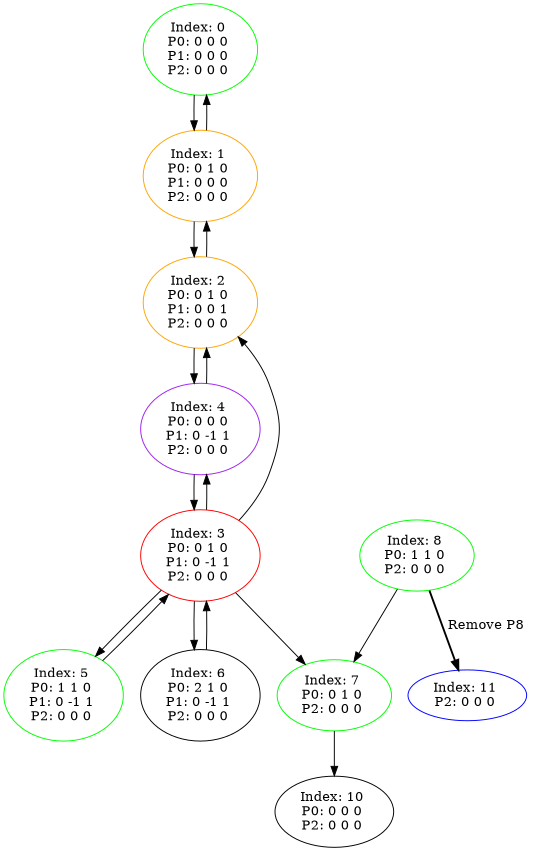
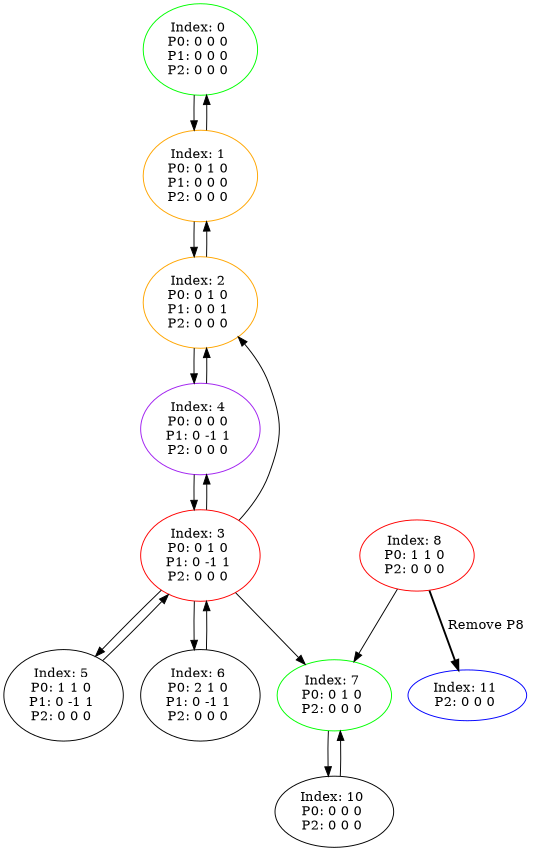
node "Index: 8 P0: 1 1 0 P2: 0 0 0": color green -> red
node "Index: 5 P0: 1 1 0 P1: 0 -1 1 P2: 0 0 0": color green -> black
edge "Index: 10 P0: 0 0 0 P2: 0 0 0" -> "Index: 7 P0: 0 1 0 P2: 0 0 0": added
